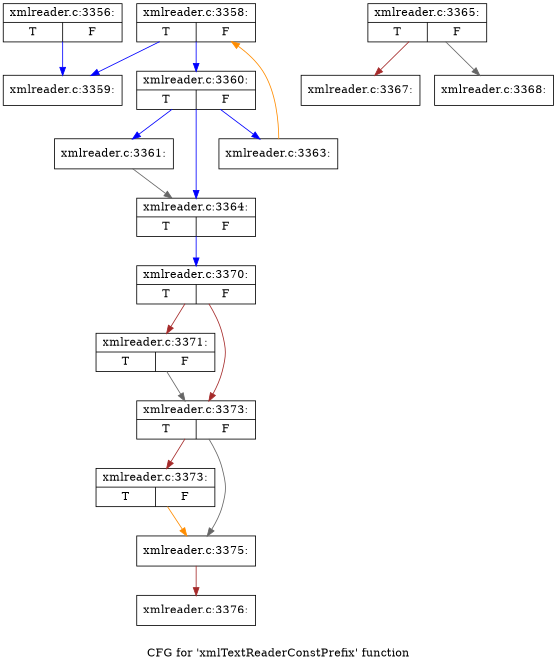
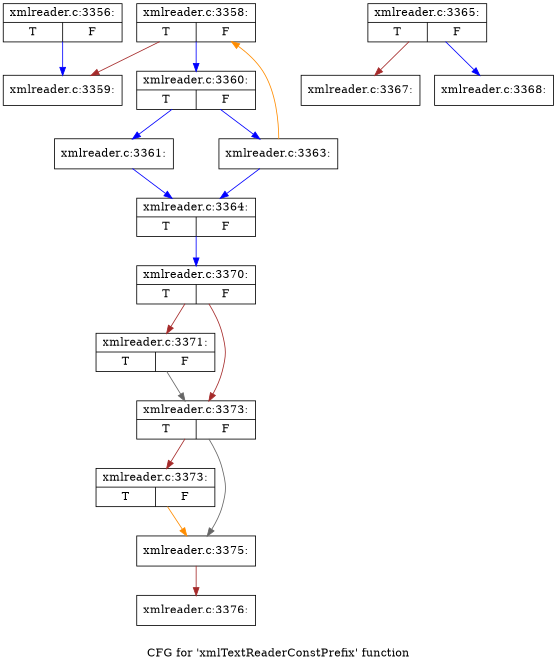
edge "xmlreader.c:3365:" -> "xmlreader.c:3368:": color gray40 -> blue
edge "xmlreader.c:3358:" -> "xmlreader.c:3359:": color blue -> brown
edge "xmlreader.c:3360:" -> "xmlreader.c:3364:": now "xmlreader.c:3363:" -> "xmlreader.c:3364:"
edge "xmlreader.c:3361:" -> "xmlreader.c:3364:": color gray40 -> blue
